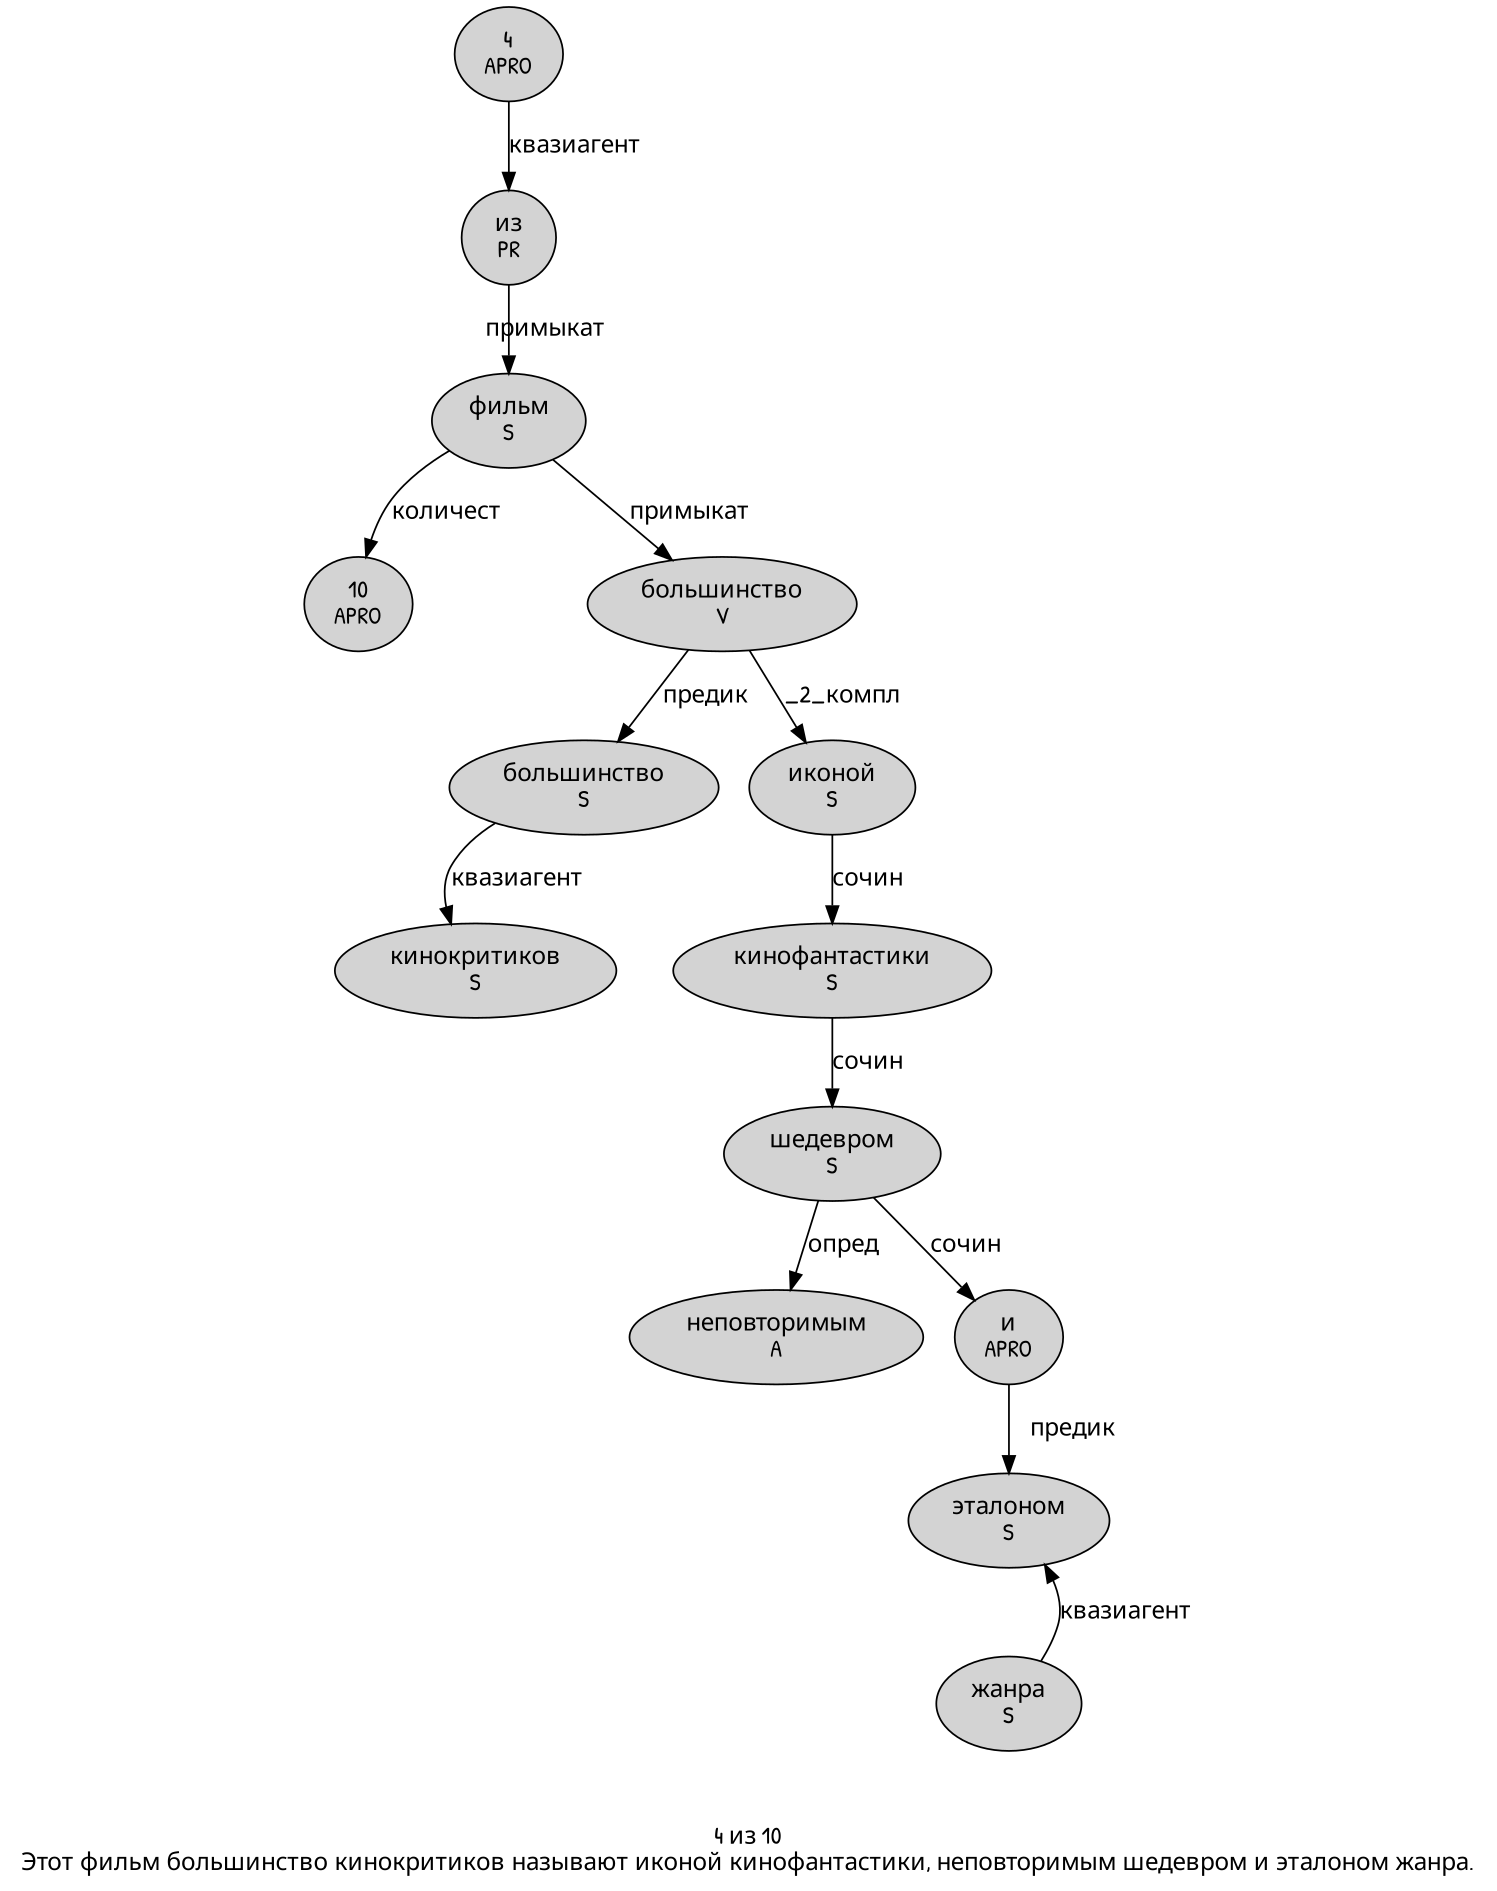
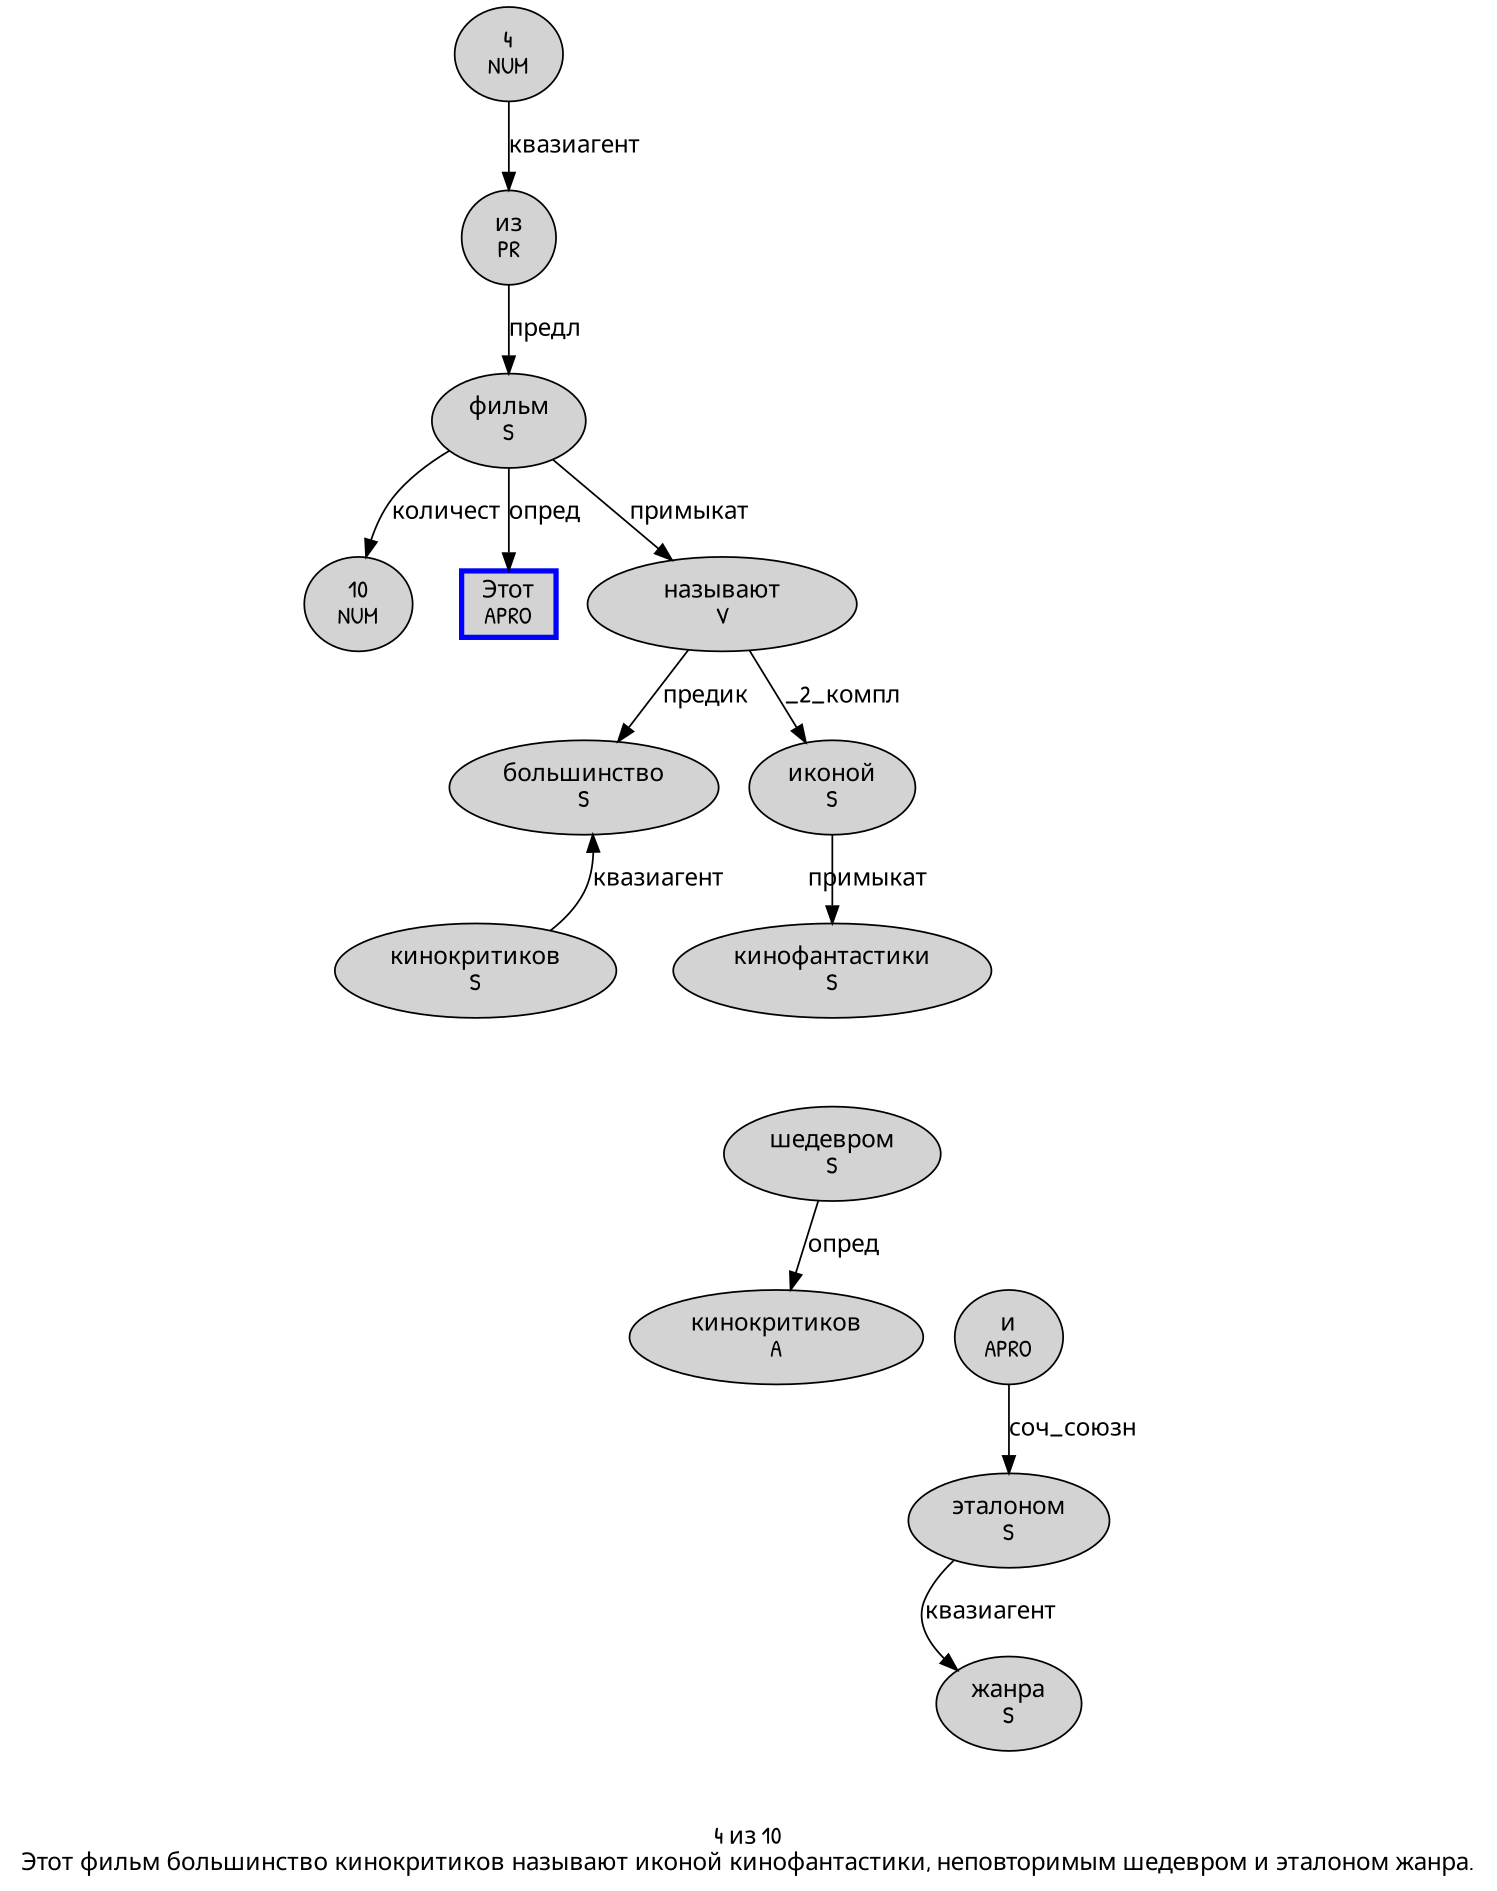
node "4 APRO": label "4 APRO" -> "4 NUM"
edge "из PR" -> "фильм S": label "примыкат" -> "предл"
node "10 APRO": label "10 APRO" -> "10 NUM"
node "Этот APRO": added
node "большинство V": label "большинство V" -> "называют V"
edge "большинство S" -> "кинокритиков S": reversed
edge "иконой S" -> "кинофантастики S": label "сочин" -> "примыкат"
edge "кинофантастики S" -> "шедевром S": removed, label "сочин"
edge "шедевром S" -> "и APRO": removed, label "сочин"
node "неповторимым A": label "неповторимым A" -> "кинокритиков A"
edge "и APRO" -> "эталоном S": label "предик" -> "соч_союзн"
edge "жанра S" -> "эталоном S": reversed
